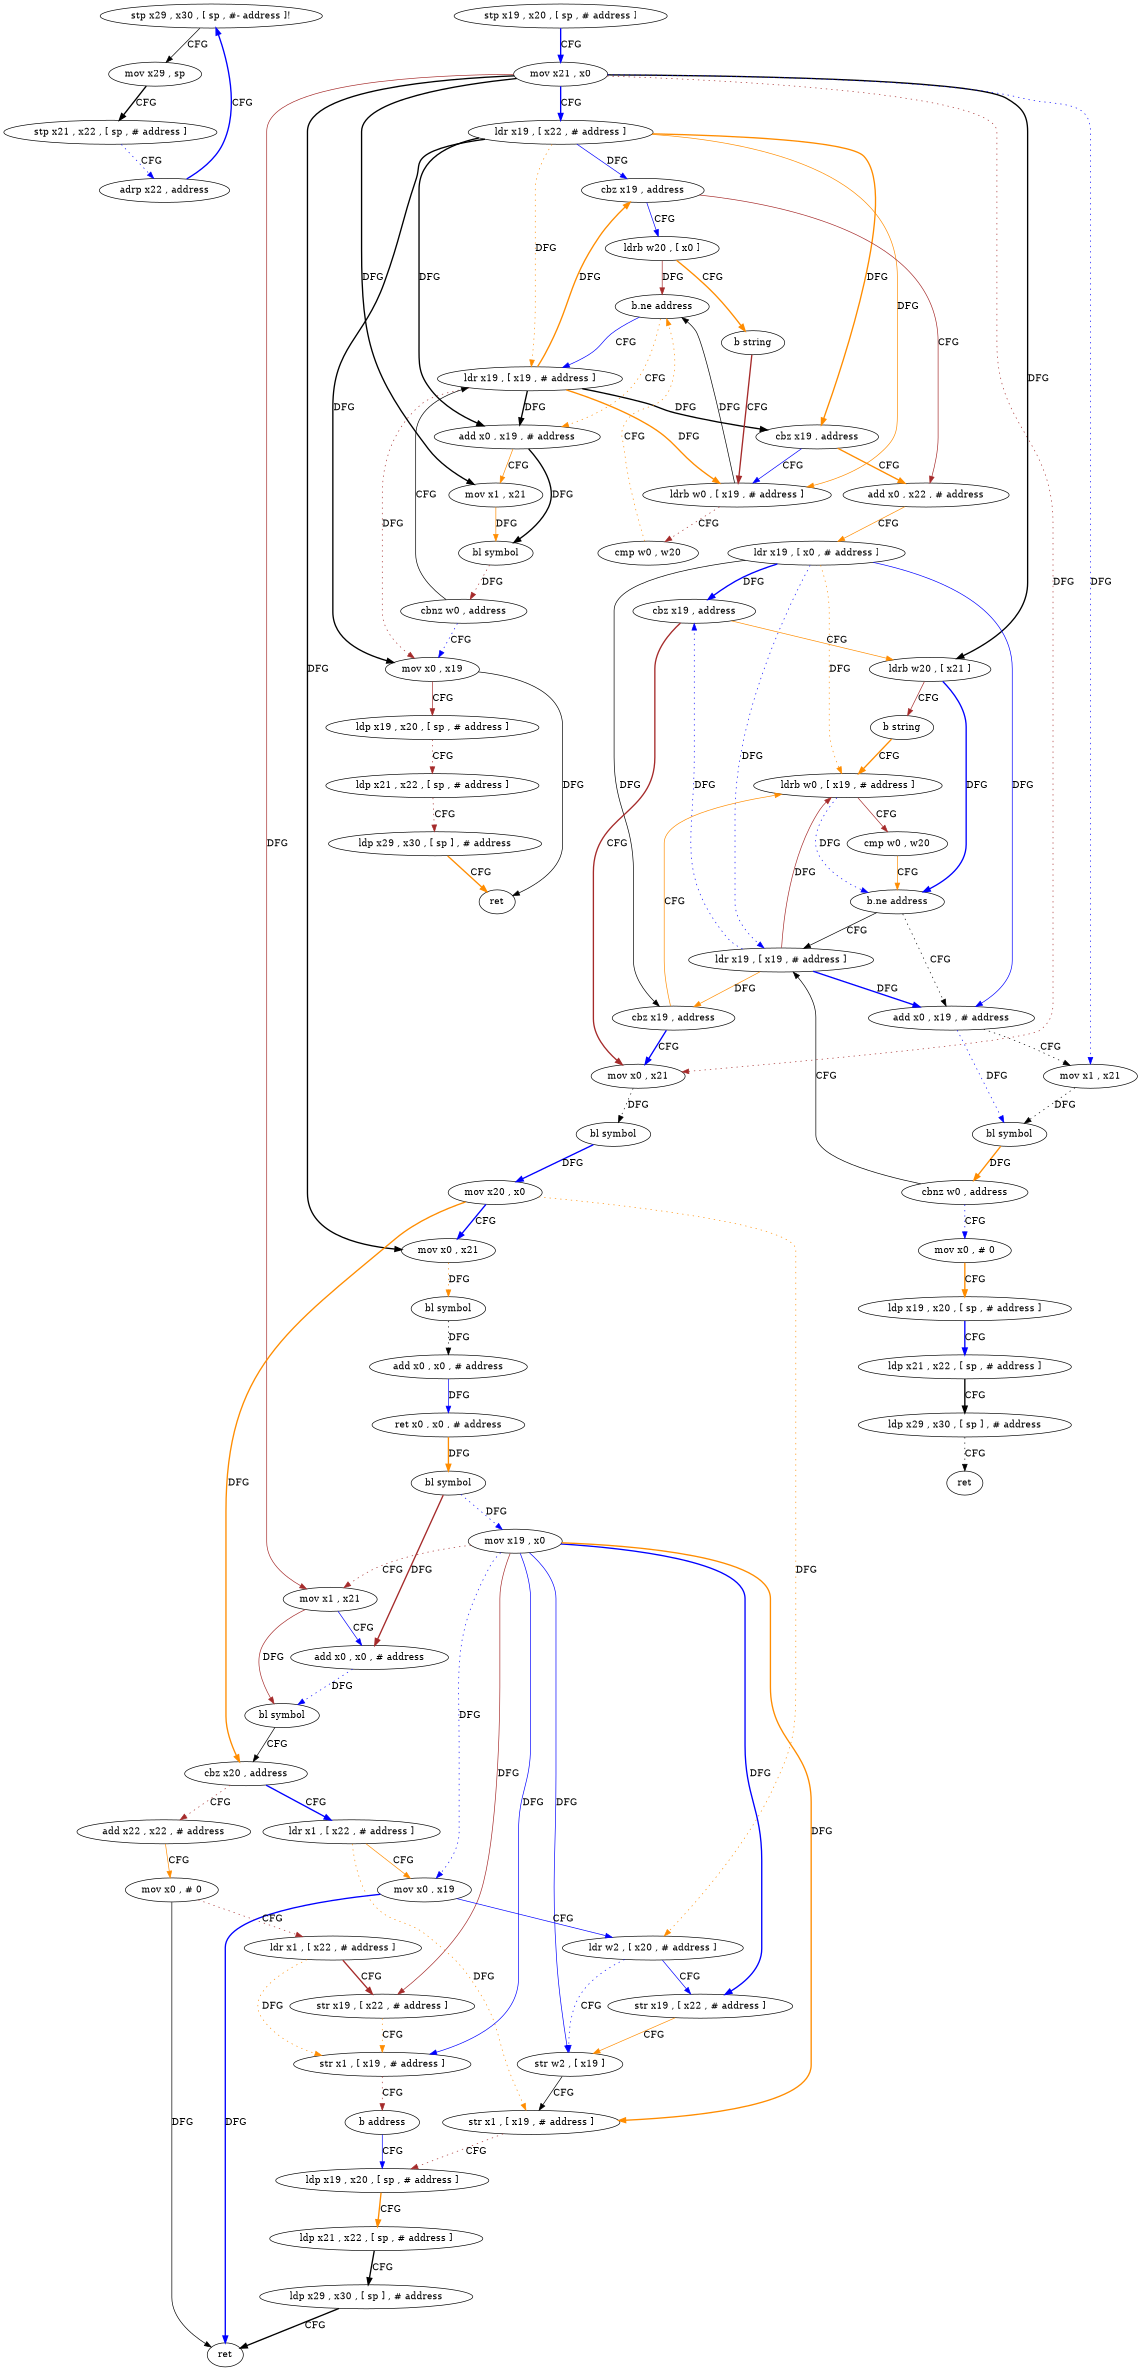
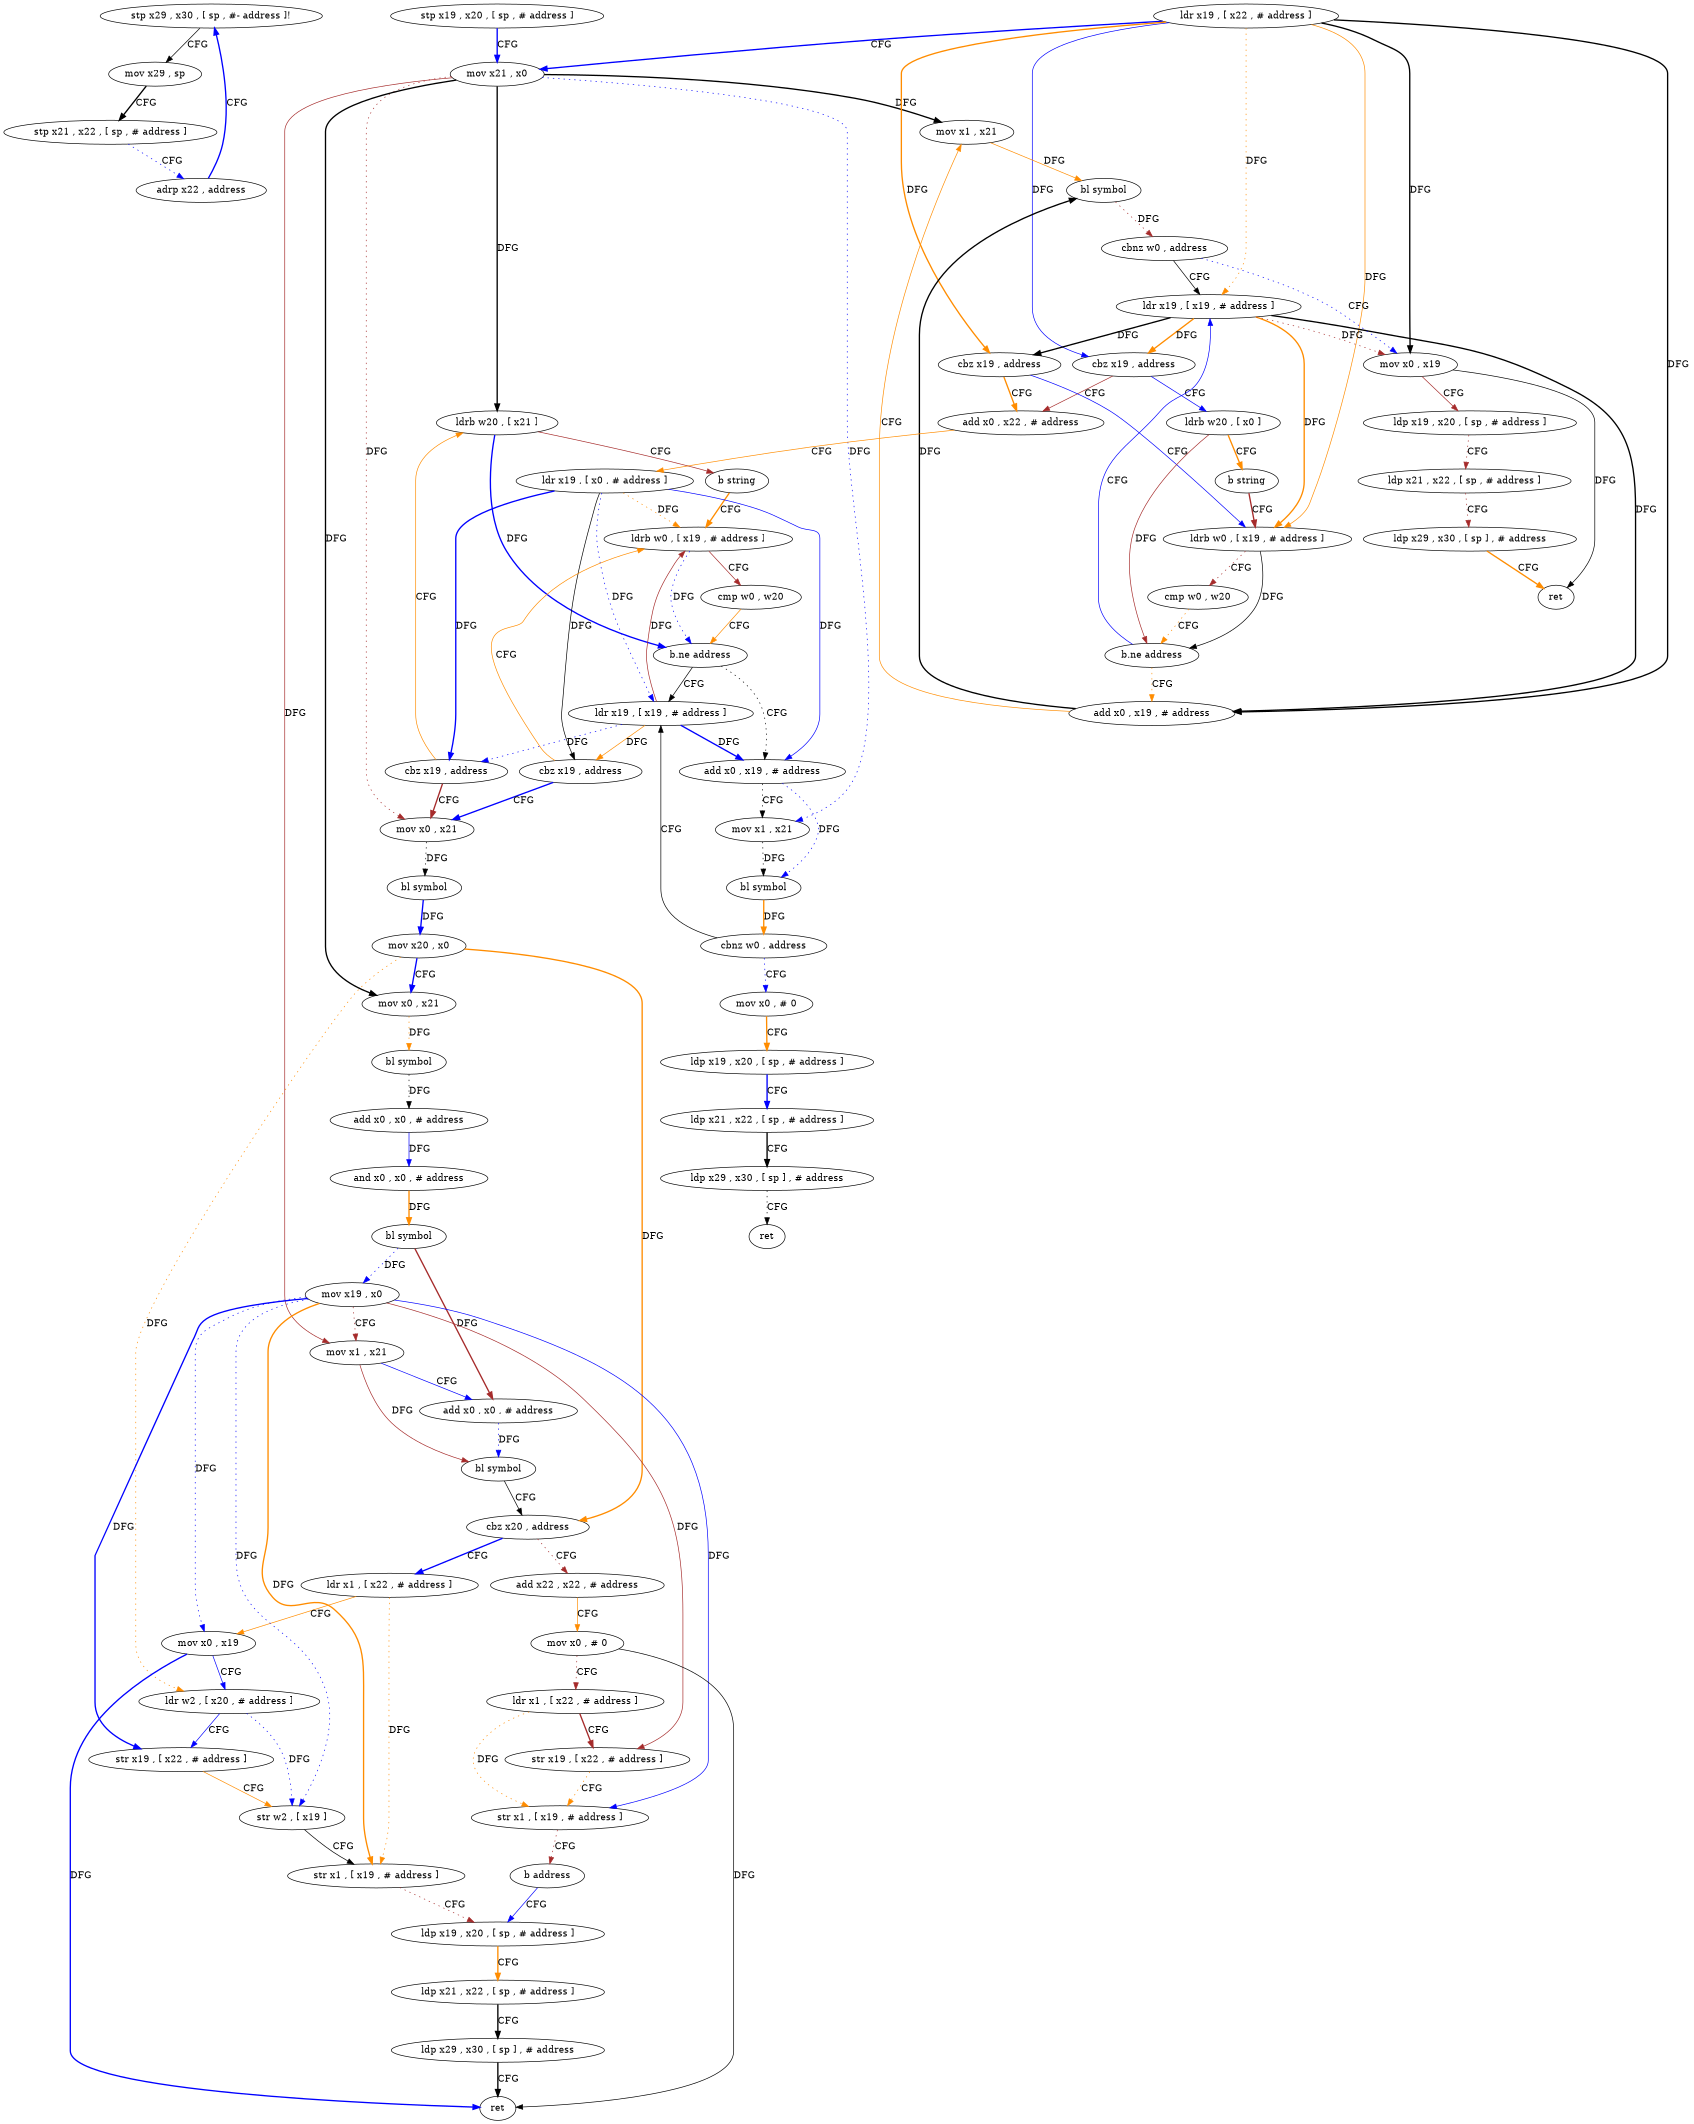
edge "mov x21 , x0" -> "ldr x19 , [ x22 , # address ]": reversed
node "ret x0 , x0 , # address": label "ret x0 , x0 , # address" -> "and x0 , x0 , # address"
edge "mov x19 , x0" -> "str w2 , [ x19 ]": style solid -> dotted
edge "ldr w2 , [ x20 , # address ]" -> "str w2 , [ x19 ]": label "CFG" -> "DFG"
